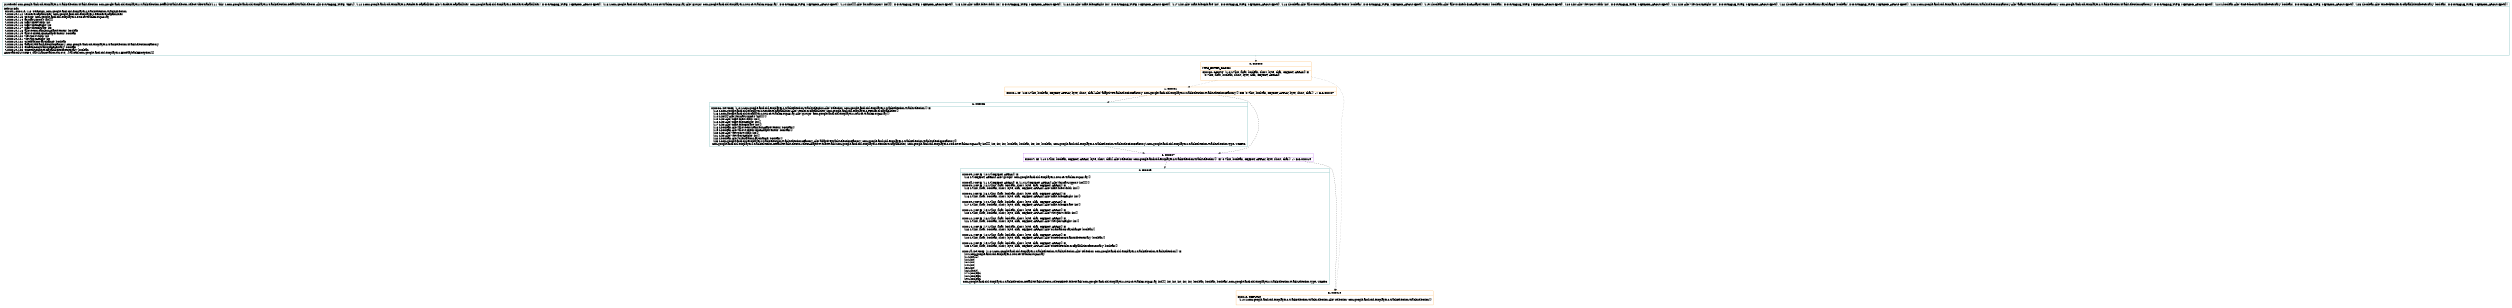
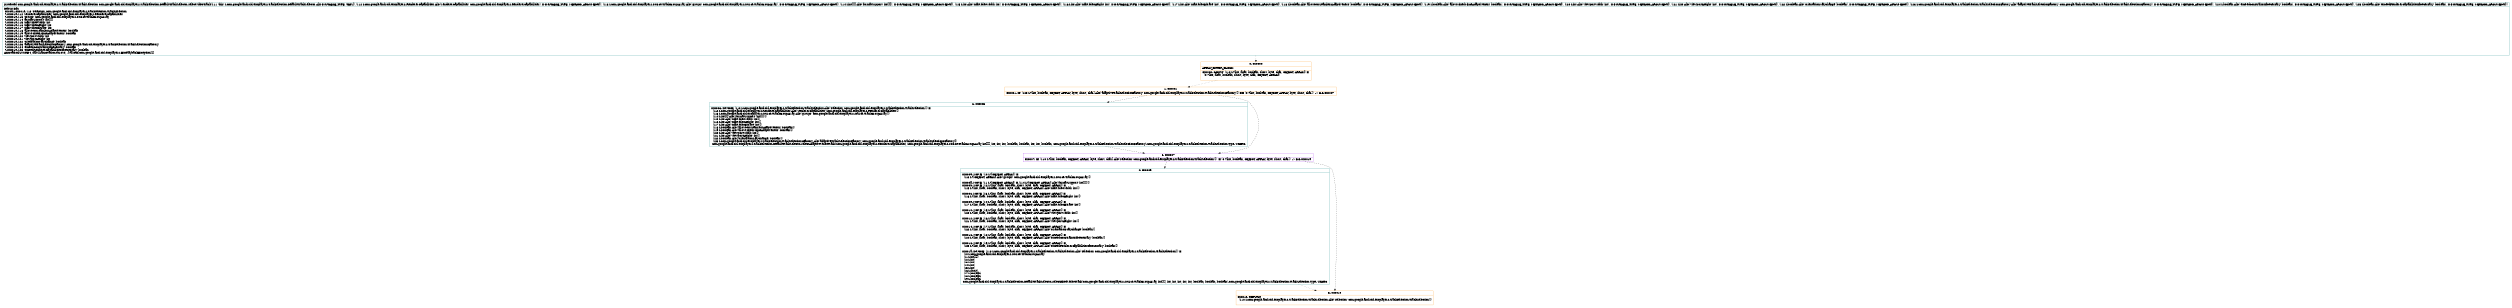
node "0: 0x0000": text "MTH_ENTER_BLOCK" -> "ARRAY_ENTER_BLOCK"
edge "0: 0x0000" -> "5: 0x001e": now "4: 0x0009" -> "5: 0x001e"
